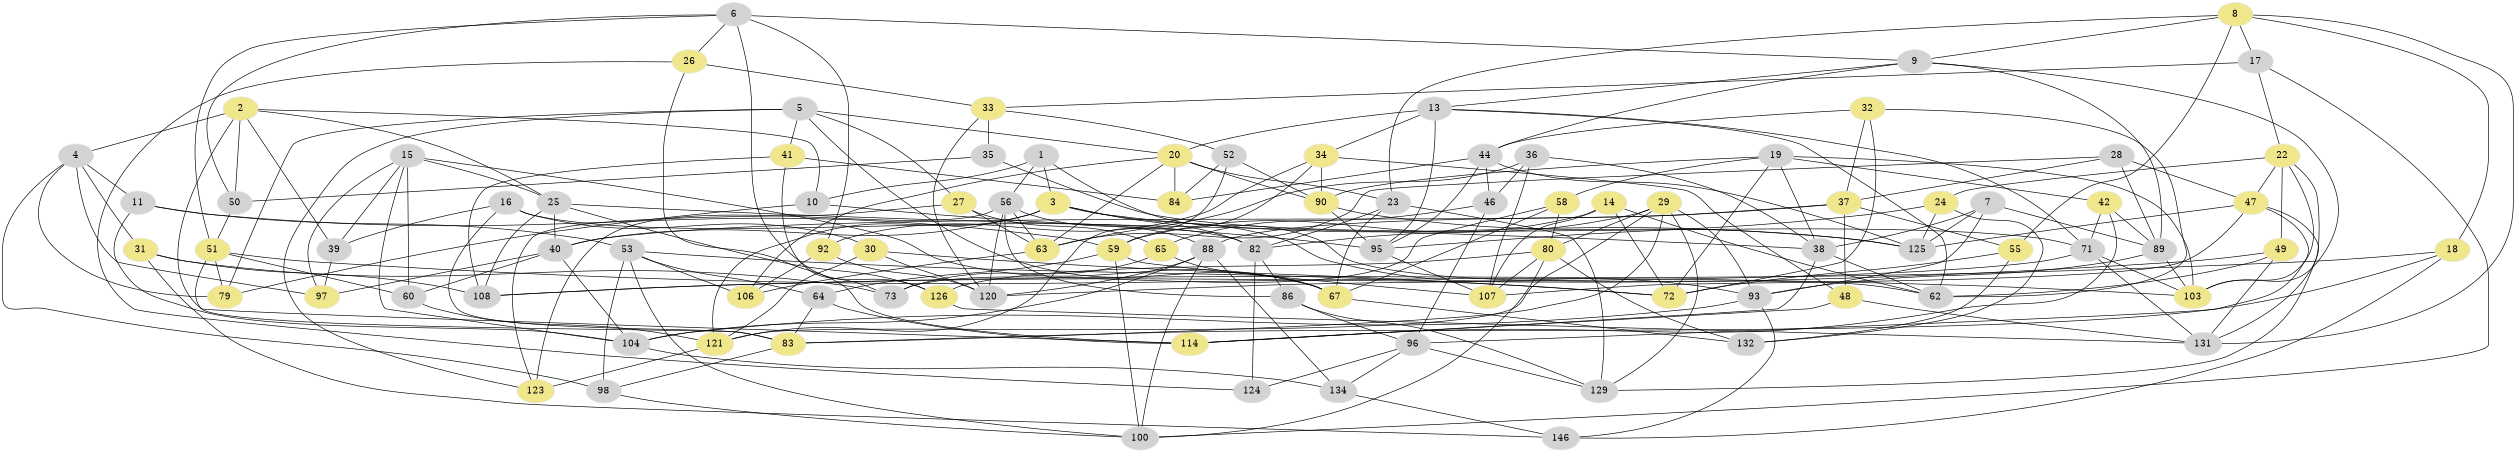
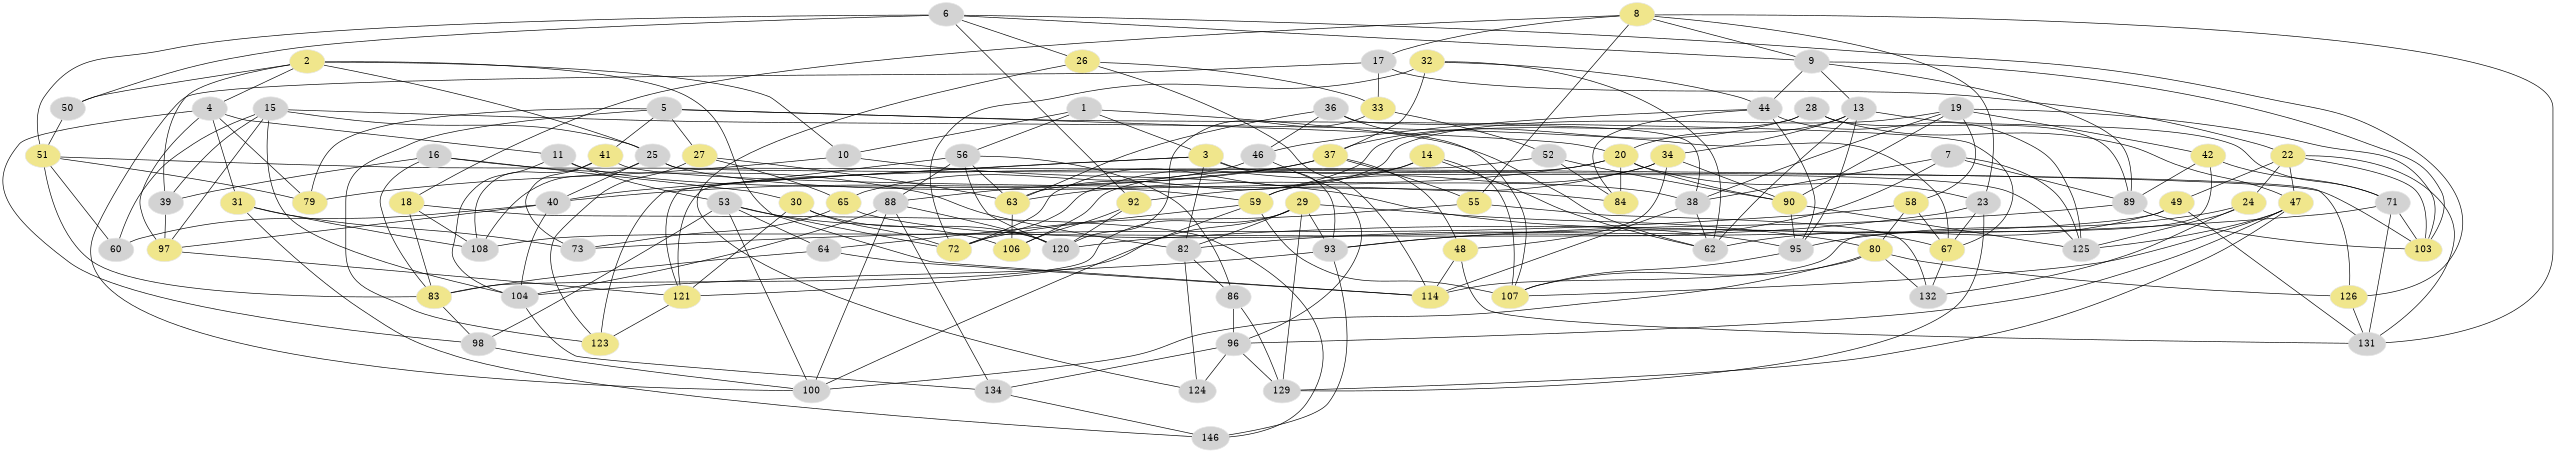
node "35": removed
edge "60" -- "121": now "97" -- "121"
